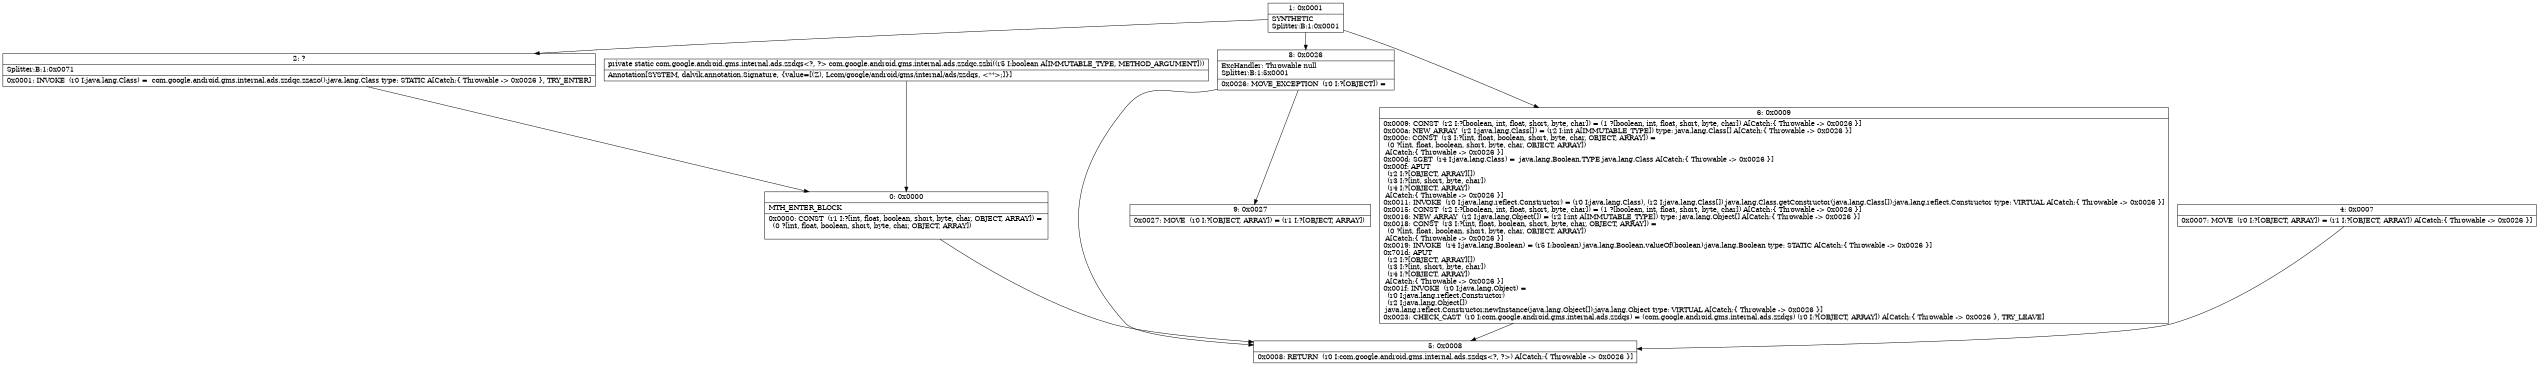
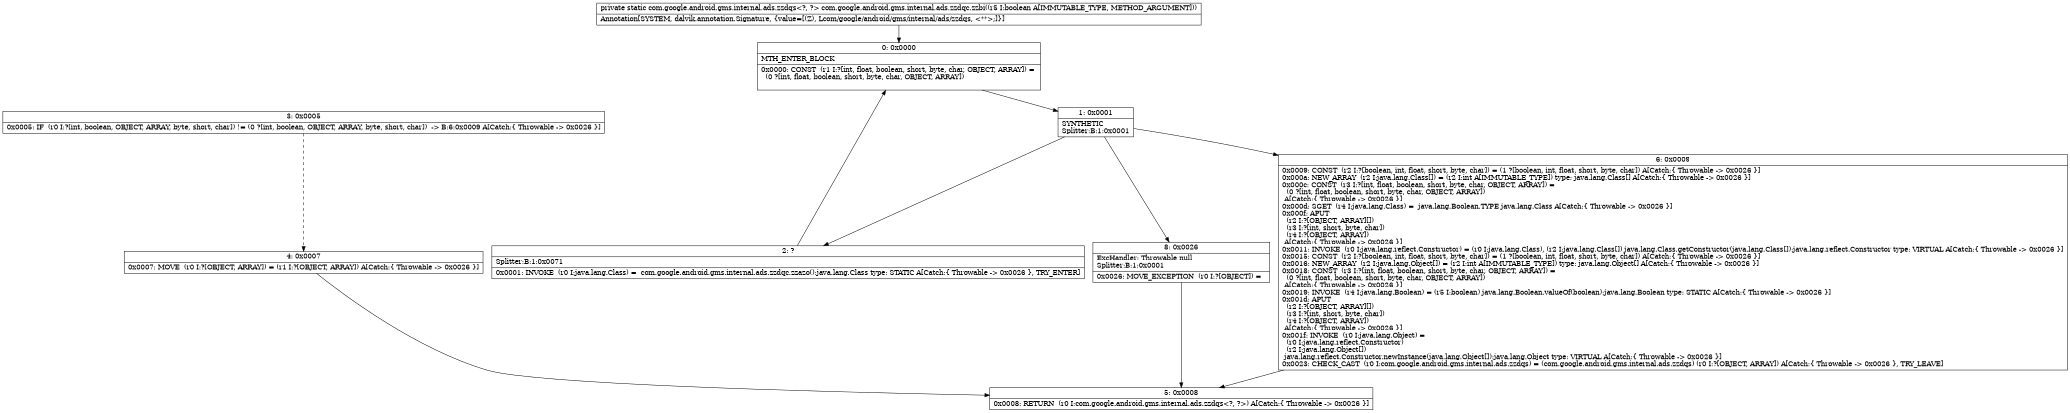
node "8: 0x0026": text "Splitter:B:1:5x0001" -> "Splitter:B:1:0x0001"
node "3: 0x0005": added
node "9: 0x0027": removed
node "6: 0x0009": text "0x701d: APUT" -> "0x001d: APUT"
edge "0: 0x0000" -> "5: 0x0008": now "0: 0x0000" -> "1: 0x0001"
